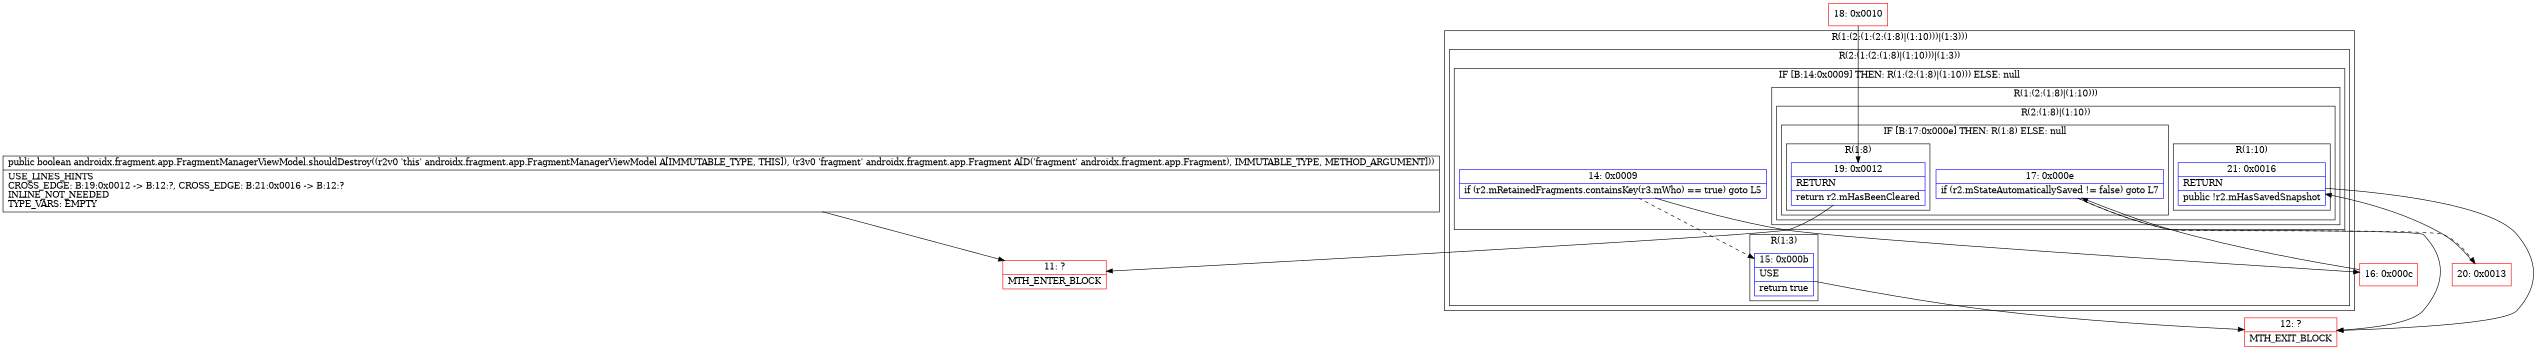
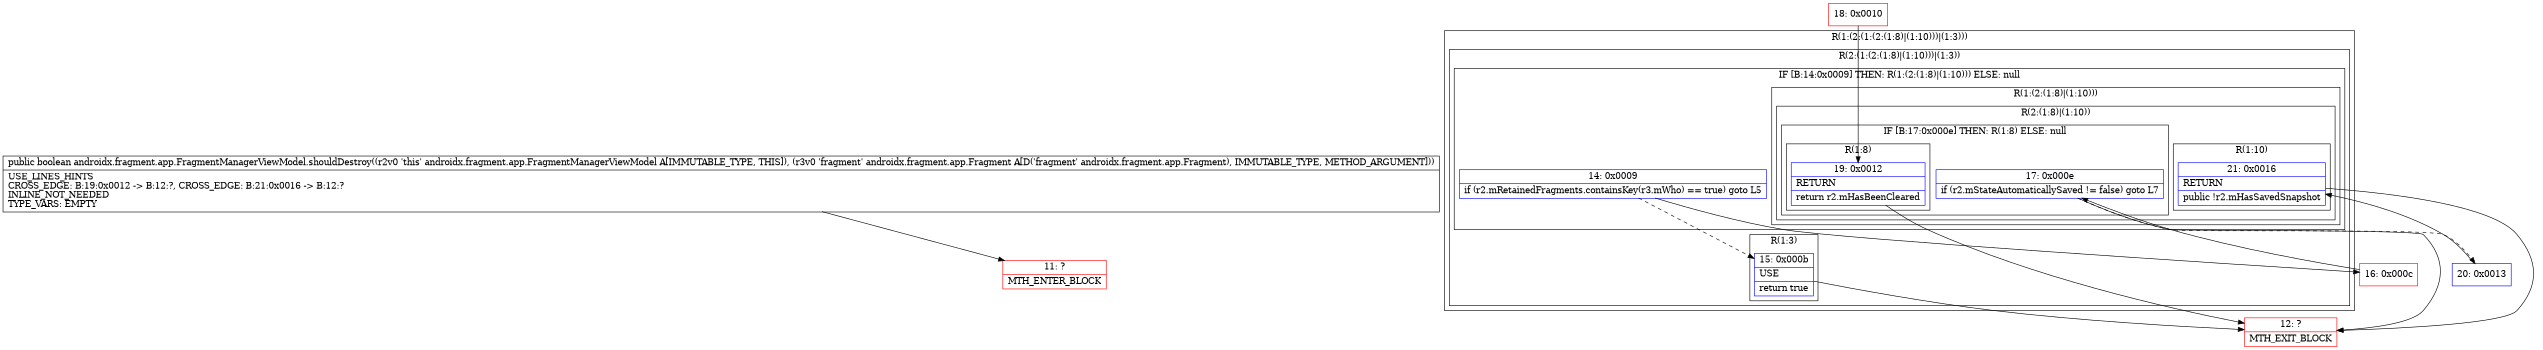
edge "19: 0x0012" -> "11: ?": now "19: 0x0012" -> "12: ?"
node "20: 0x0013": color red -> blue
